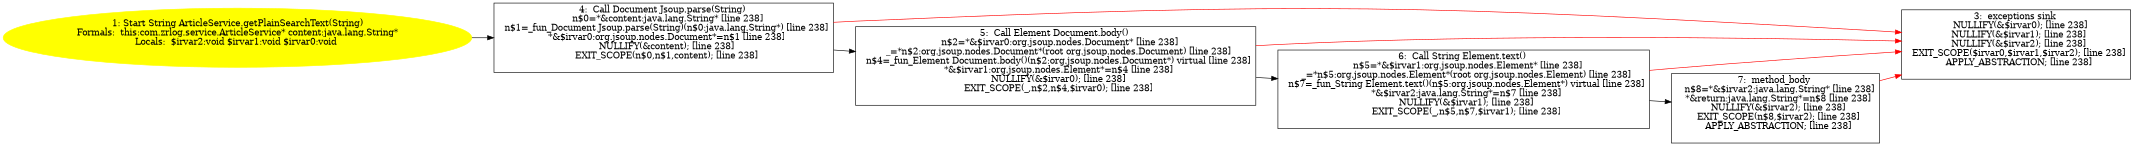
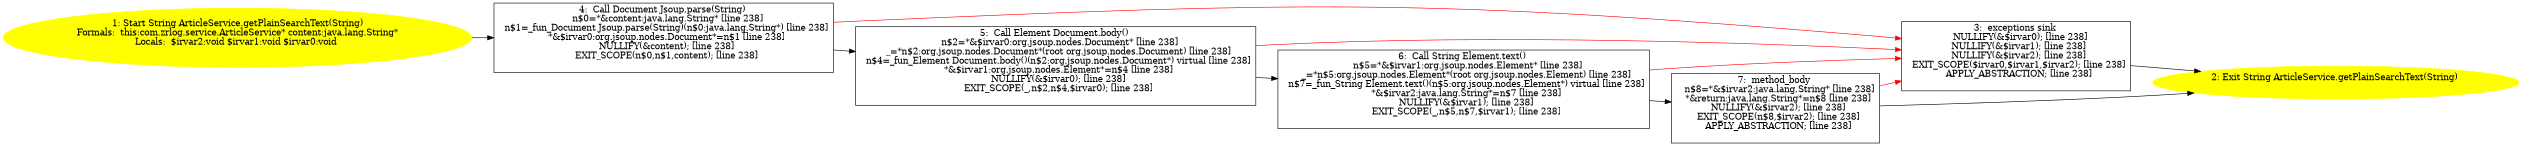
node "2: Exit String ArticleService.getPlainSearchText(String)": added
